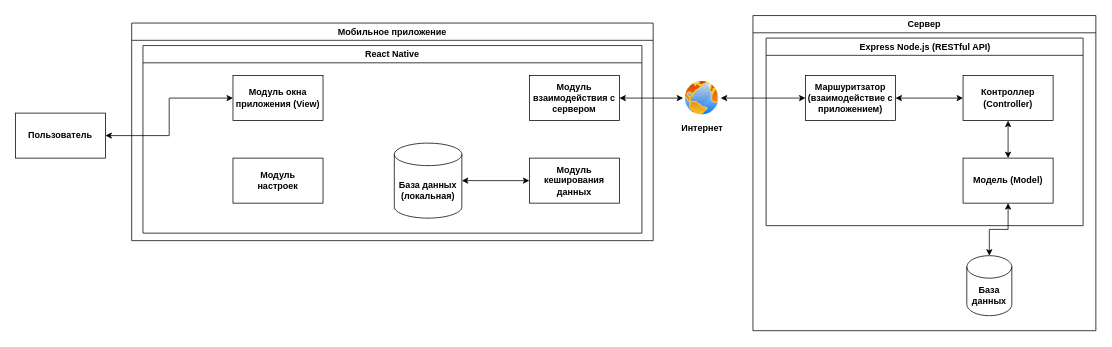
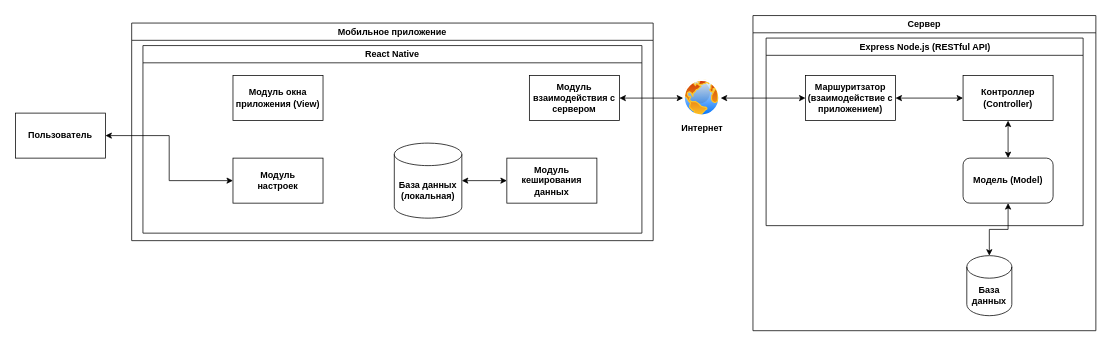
edge "Модуль окна приложения (View)" -- "Пользователь": now "Модуль настроек" -- "Пользователь"
node "Модуль кеширования данных": moved (574, 180) -> (552, 180)
node "Модель (Model)": shape rectangle -> rounded rectangle
